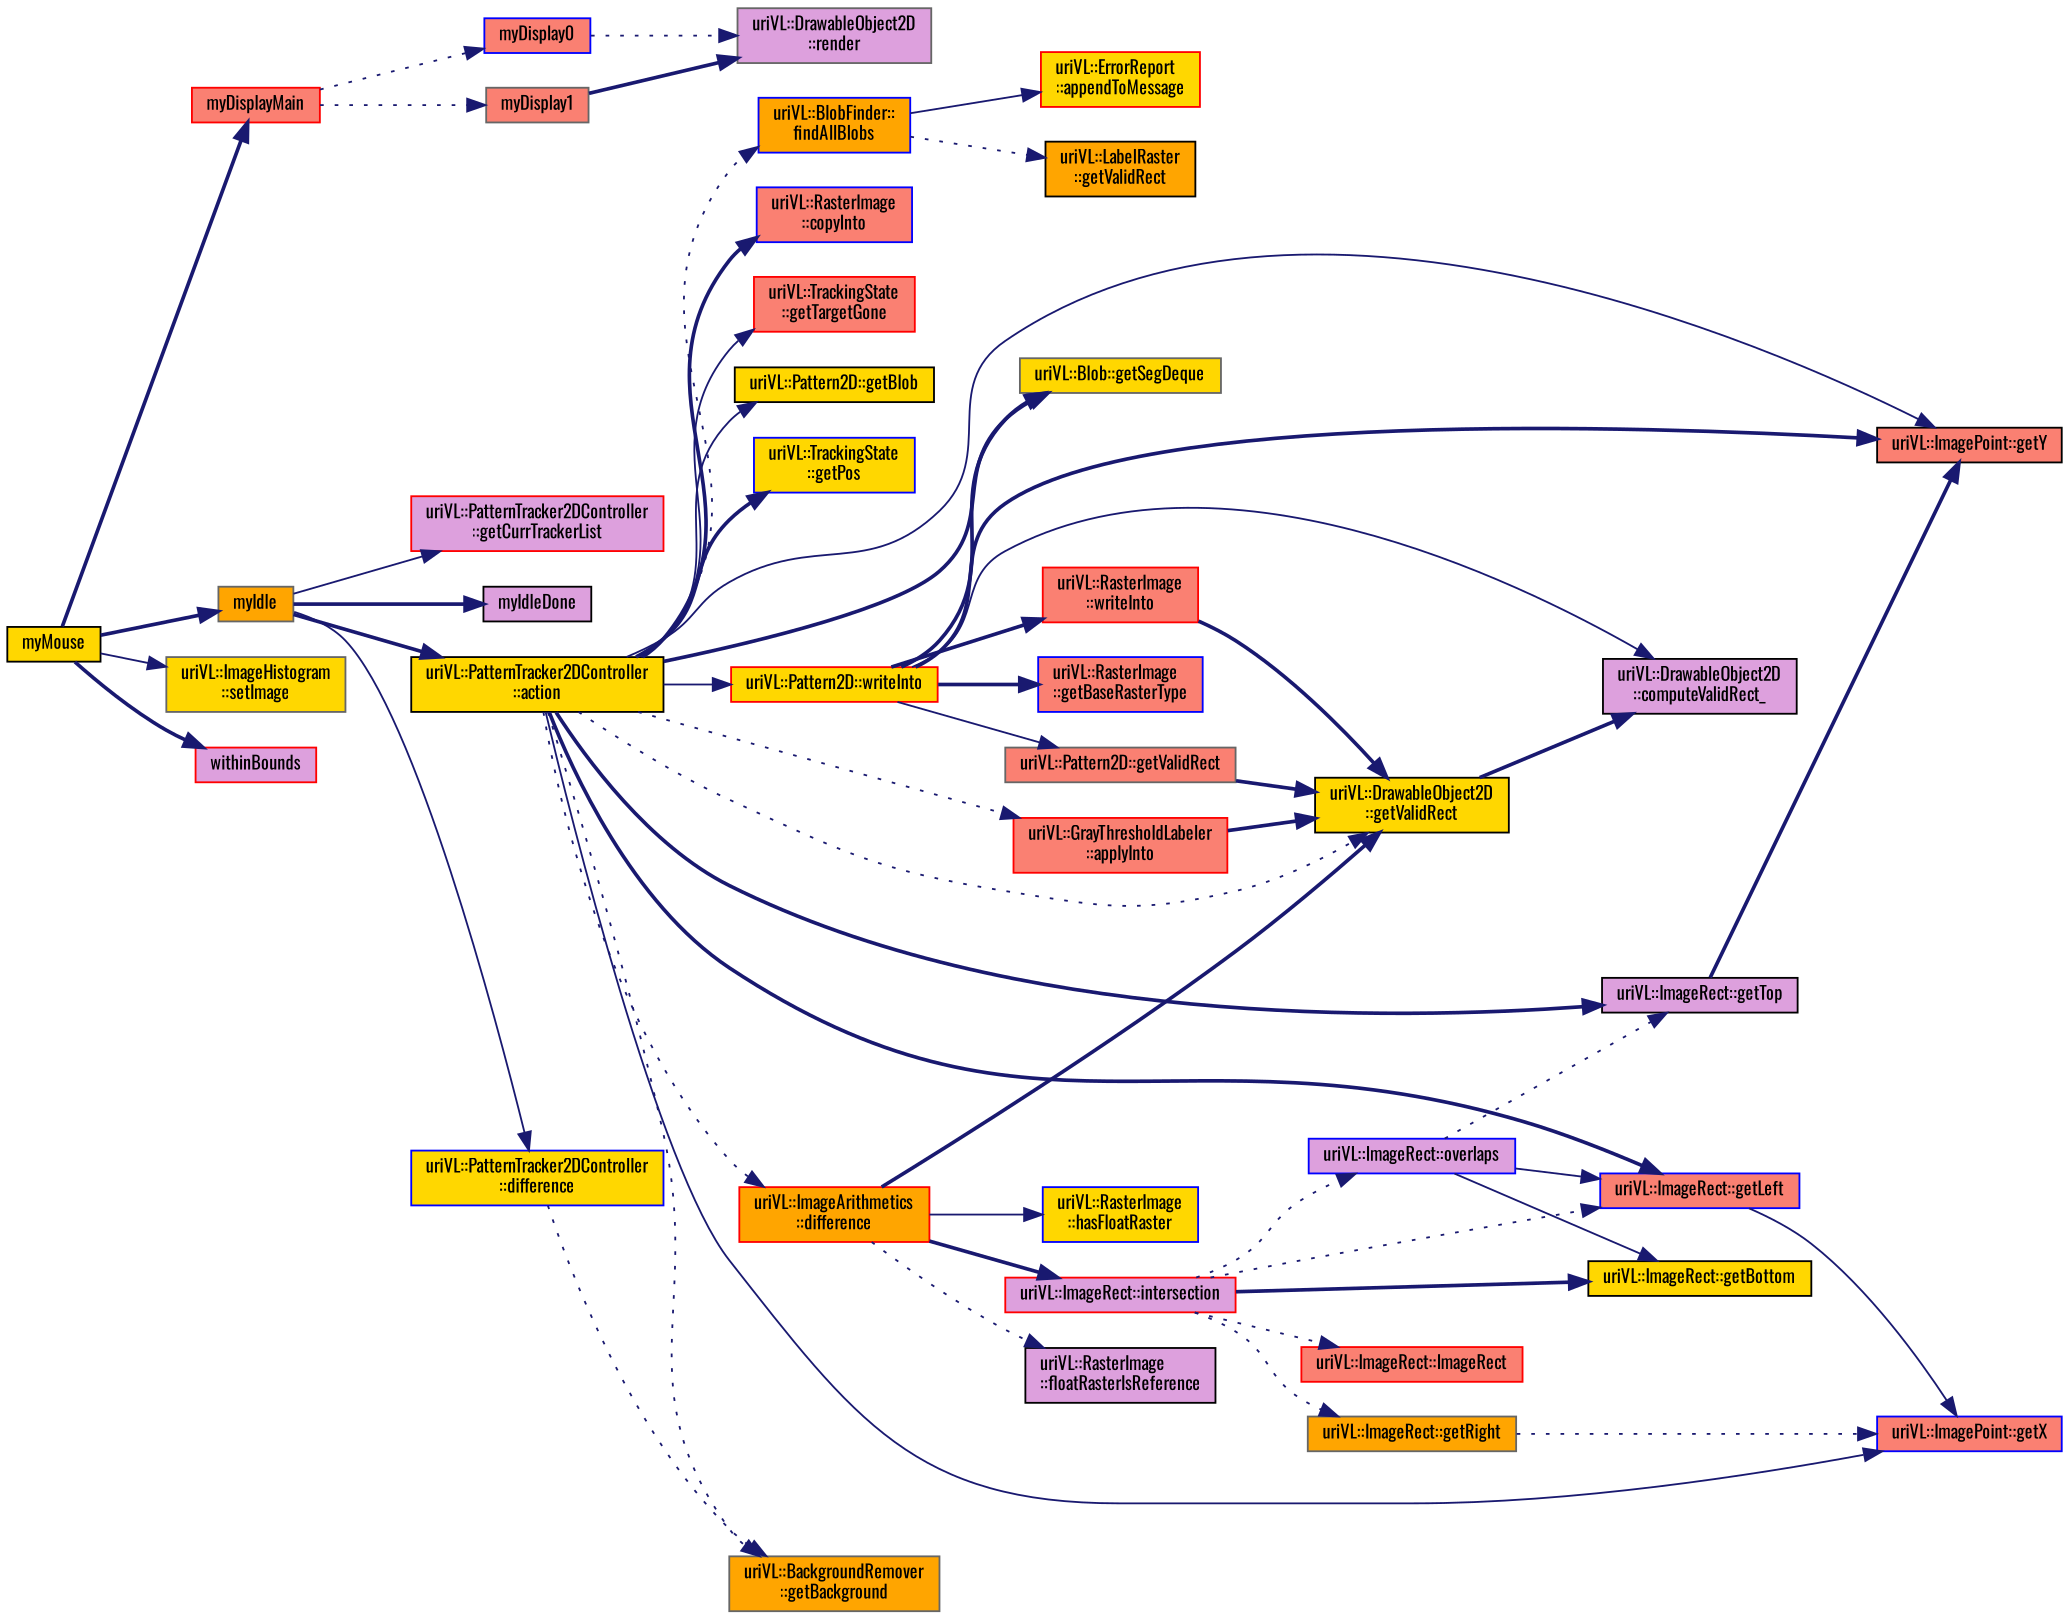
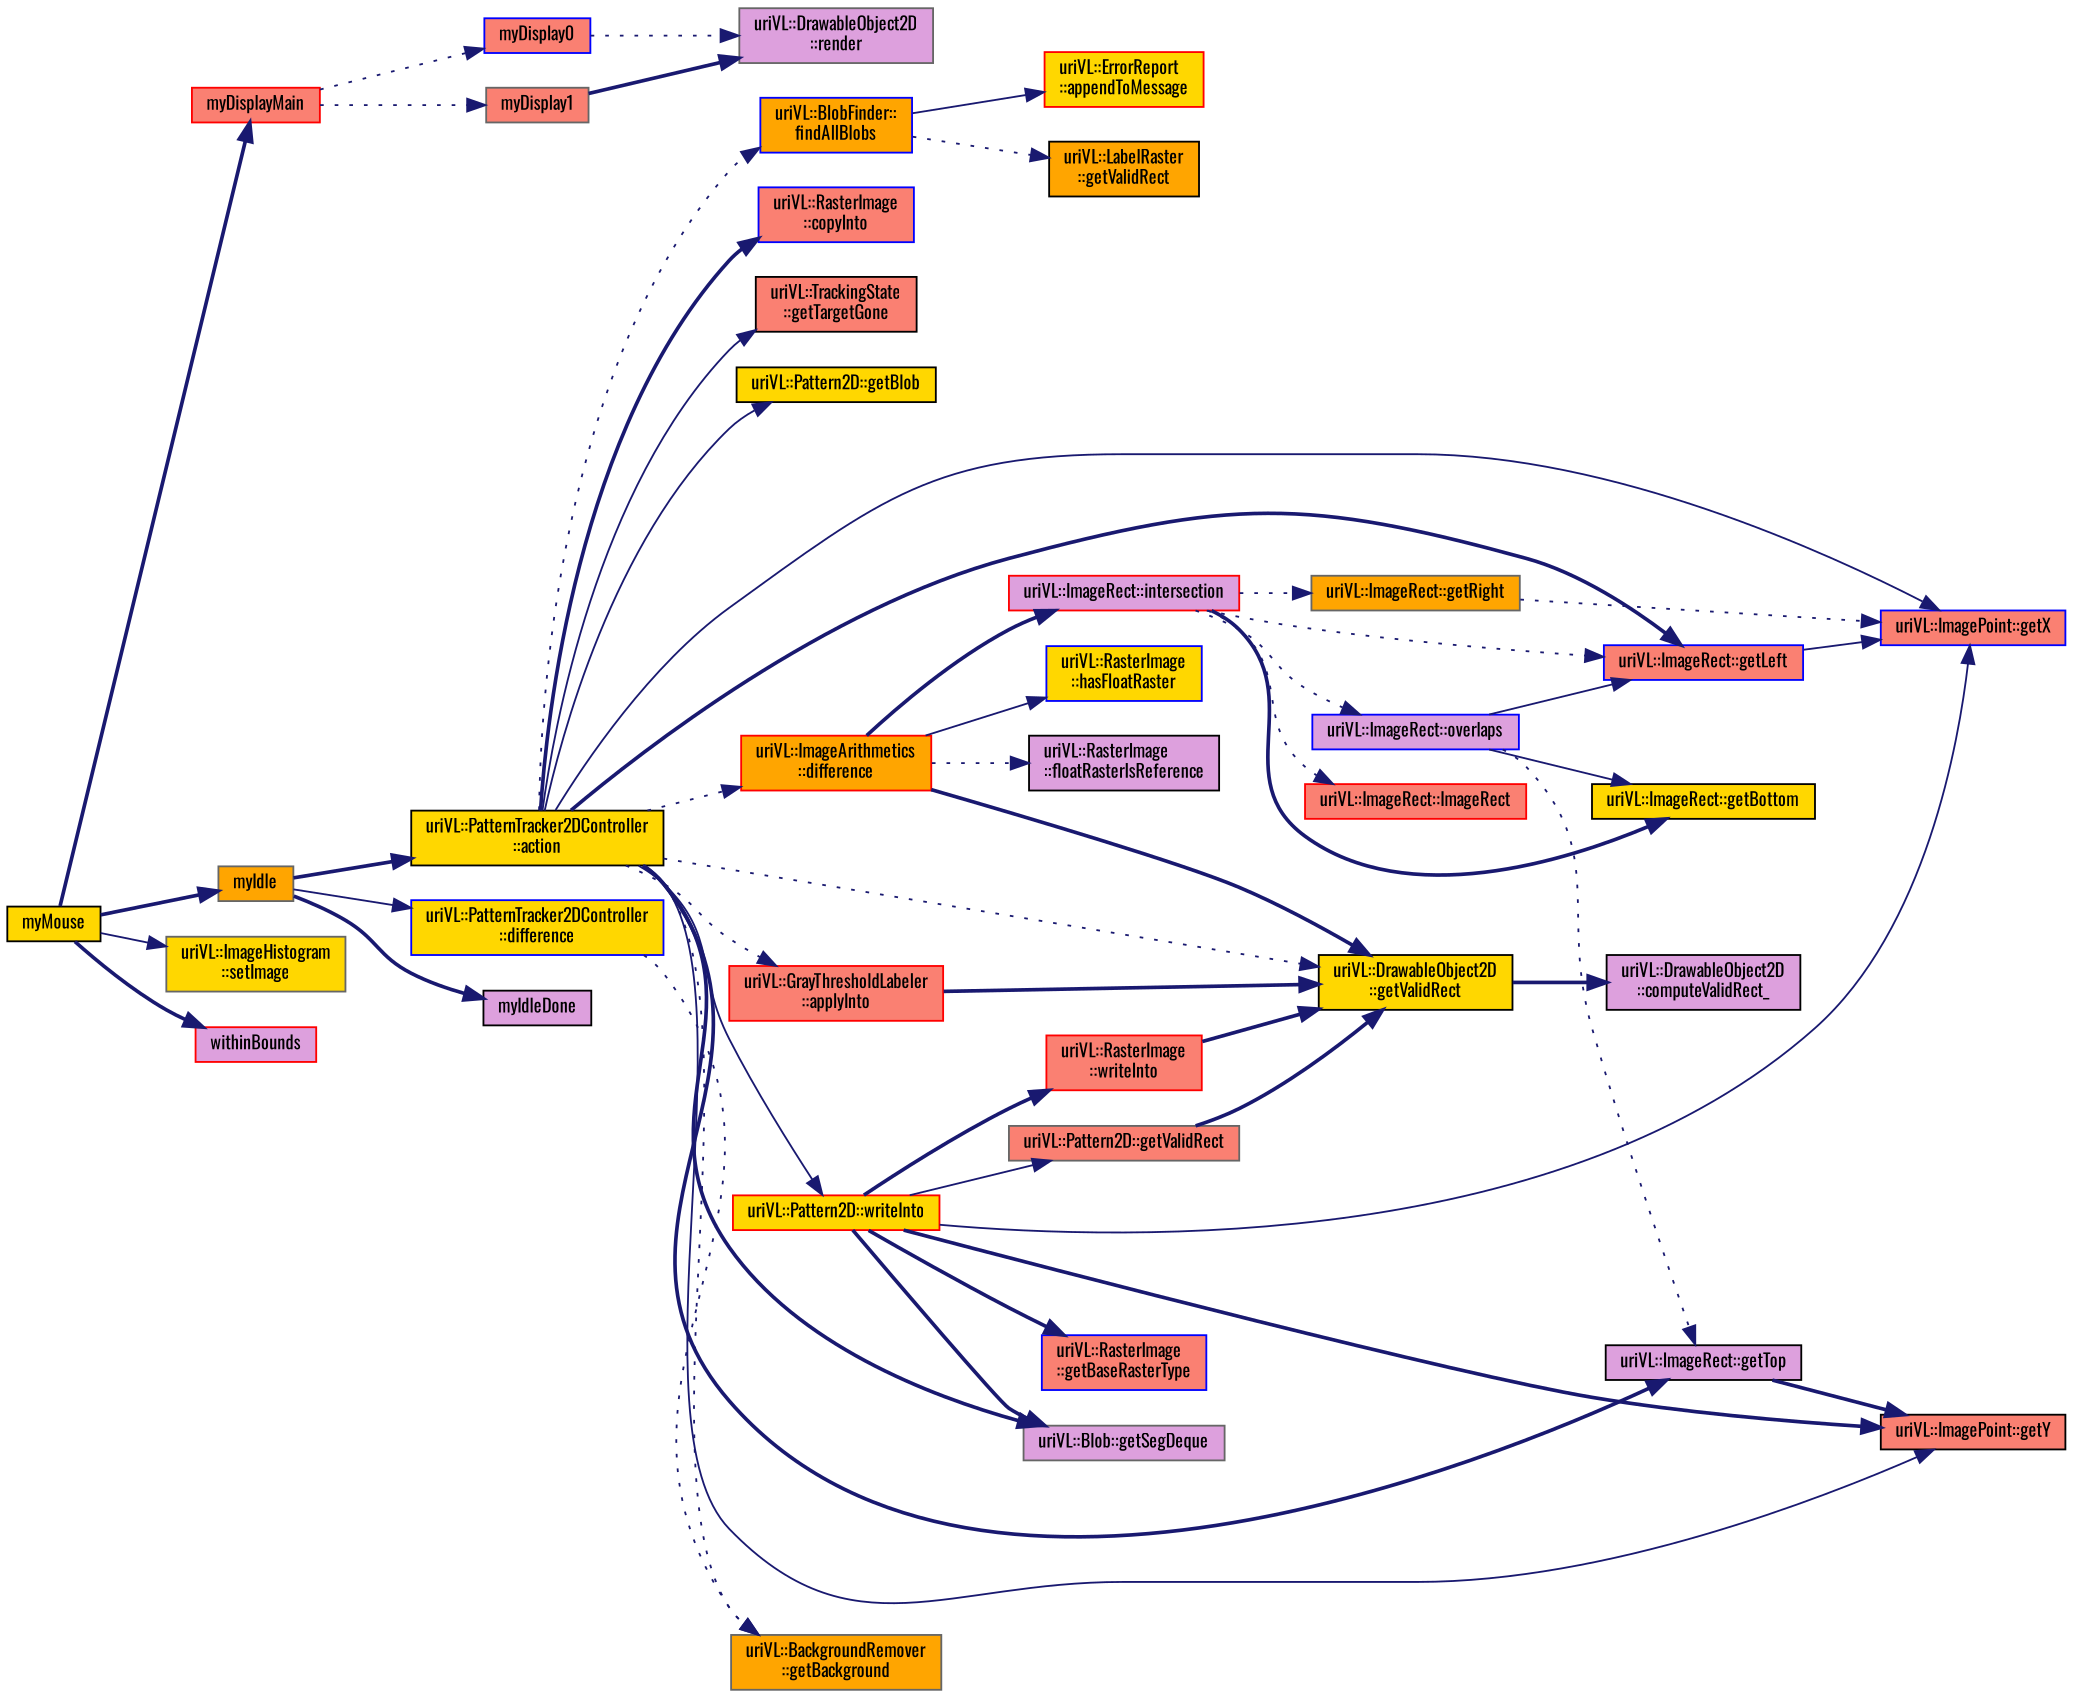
node "uriVL::TrackingState ::getTargetGone": color red -> black
node "uriVL::Blob::getSegDeque": fillcolor gold -> plum
node "uriVL::TrackingState ::getPos": removed
edge "uriVL::Pattern2D::writeInto" -> "uriVL::DrawableObject2D ::computeValidRect_": now "uriVL::Pattern2D::writeInto" -> "uriVL::ImagePoint::getX"
node "uriVL::PatternTracker2DController ::getCurrTrackerList": removed
